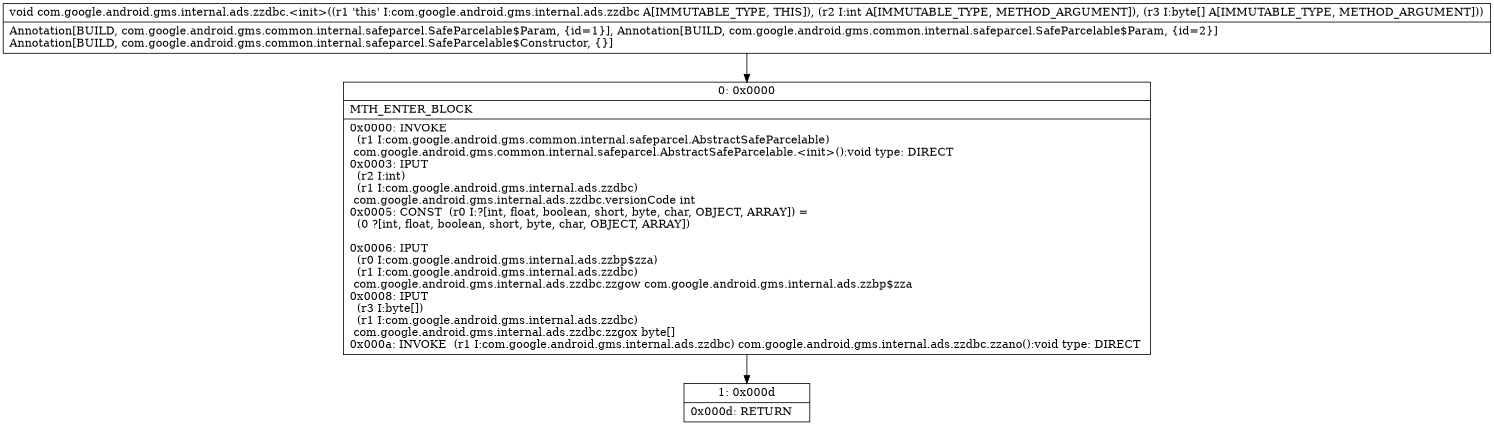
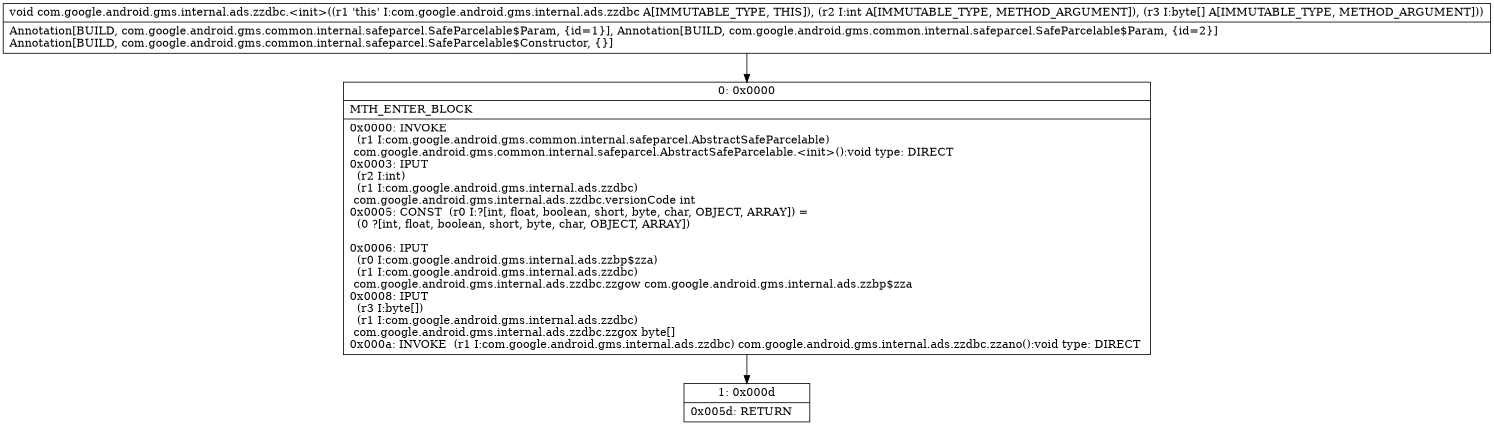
node "1: 0x000d": text "0x000d: RETURN" -> "0x005d: RETURN"
